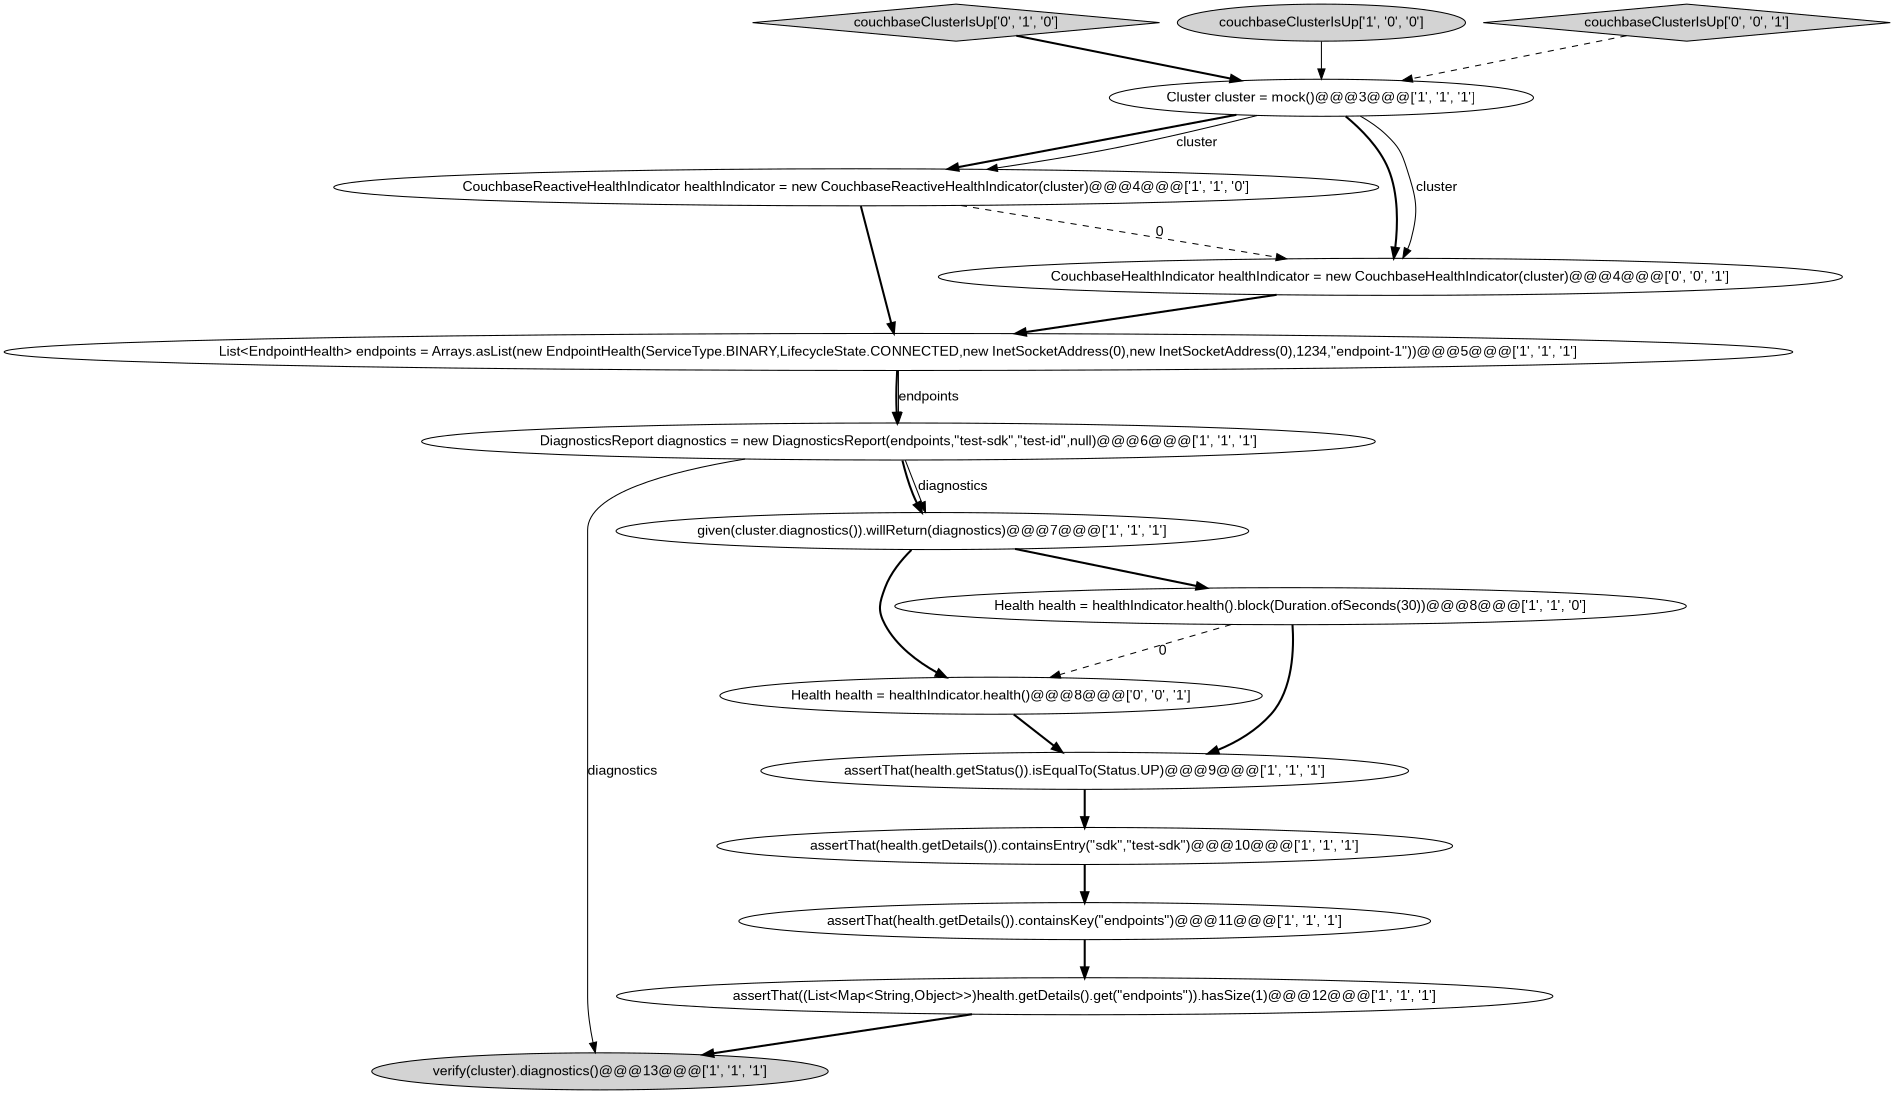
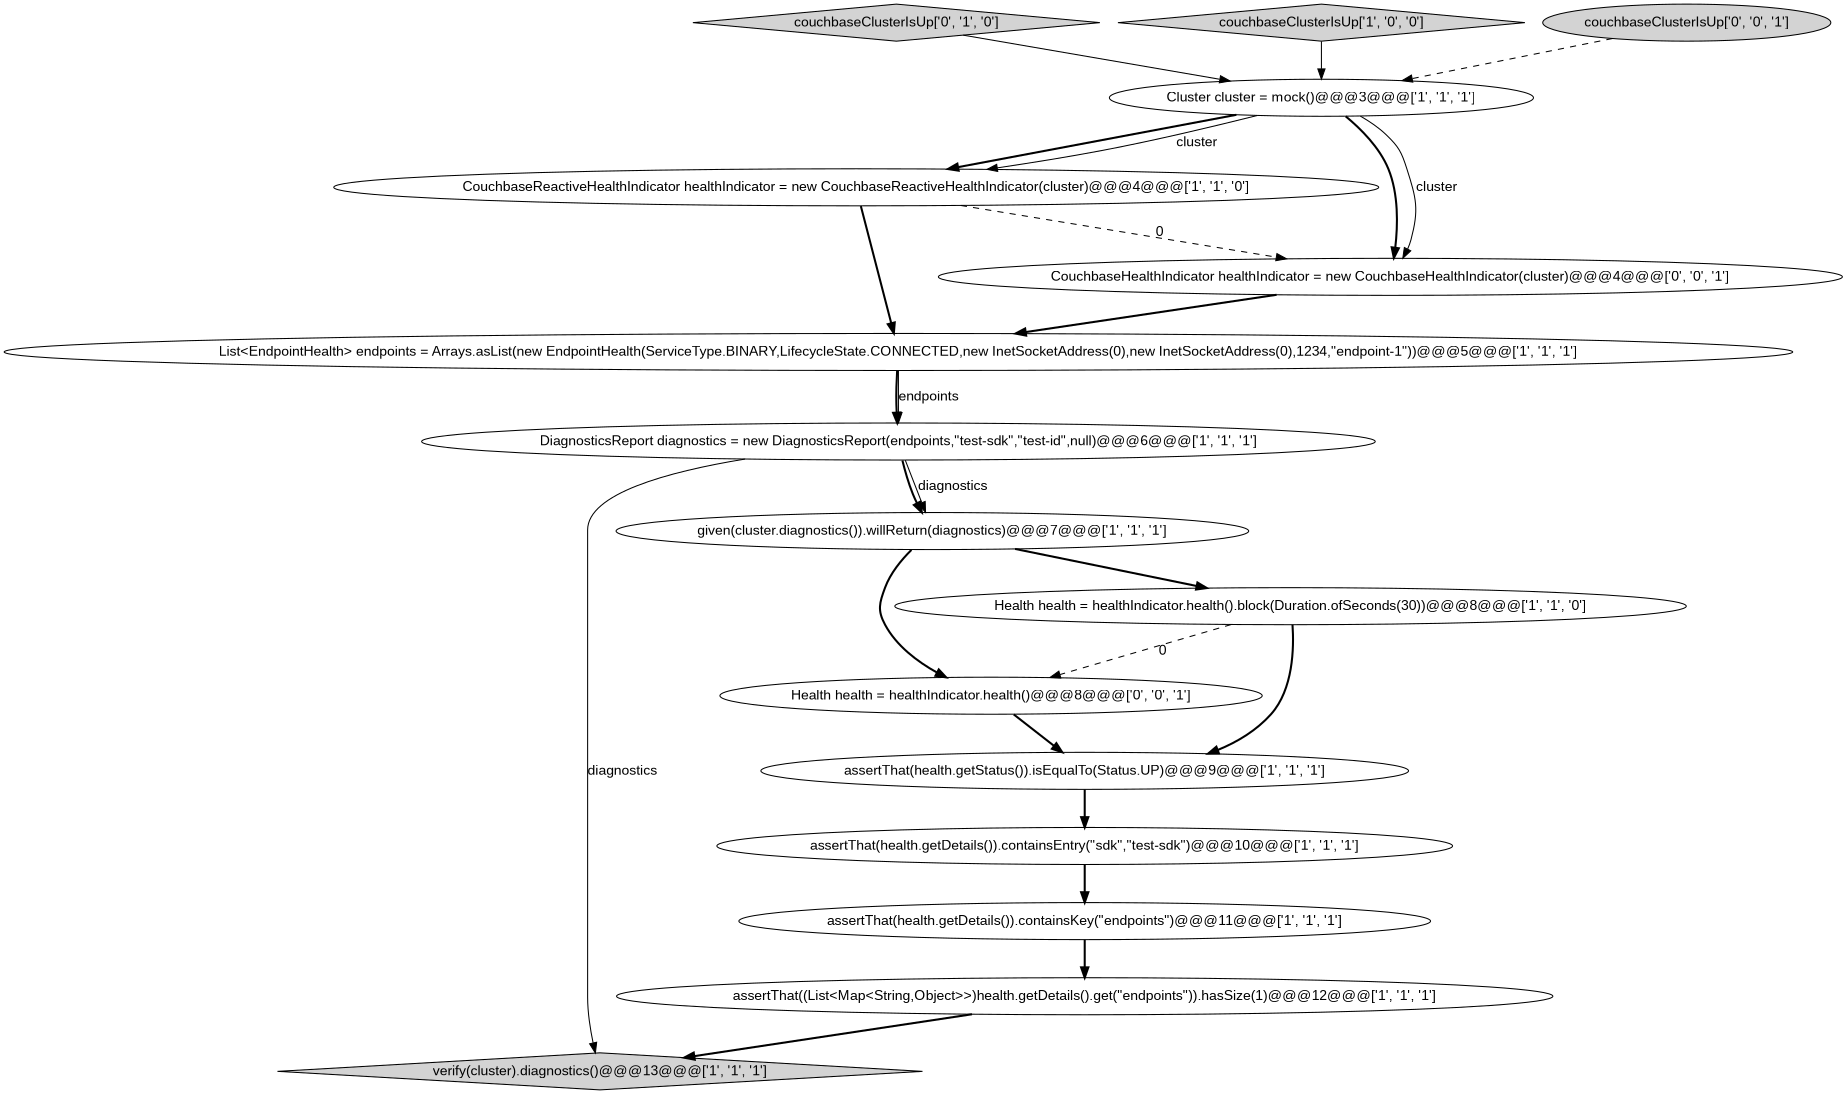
node "couchbaseClusterIsUp['1', '0', '0']": shape ellipse -> diamond
node "couchbaseClusterIsUp['0', '0', '1']": shape diamond -> ellipse
edge "couchbaseClusterIsUp['0', '1', '0']" -> "Cluster cluster = mock()@@@3@@@['1', '1', '1']": style bold -> solid
node "verify(cluster).diagnostics()@@@13@@@['1', '1', '1']": shape ellipse -> diamond
